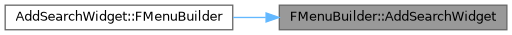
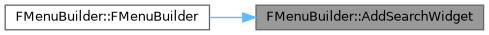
node "AddSearchWidget::FMenuBuilder": label "AddSearchWidget::FMenuBuilder" -> "FMenuBuilder::FMenuBuilder"
